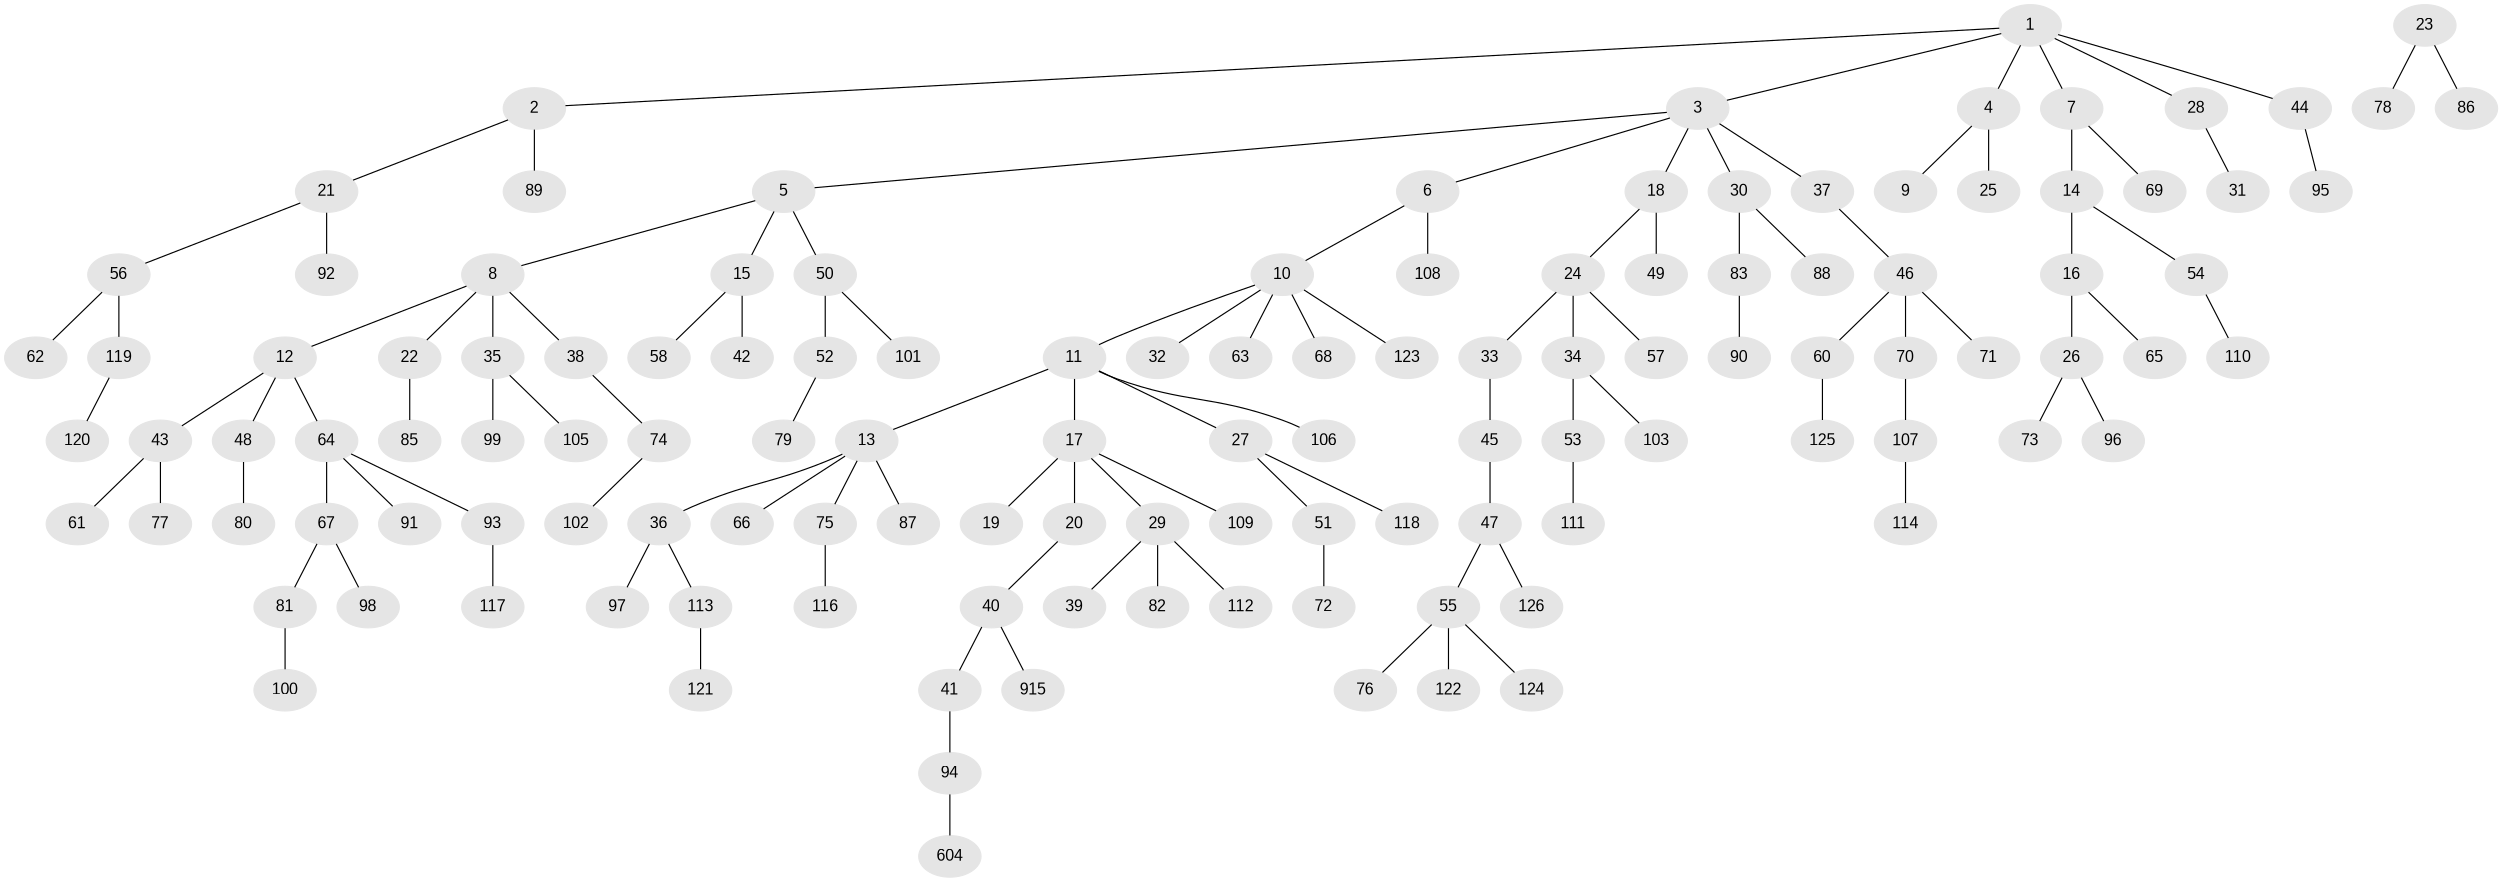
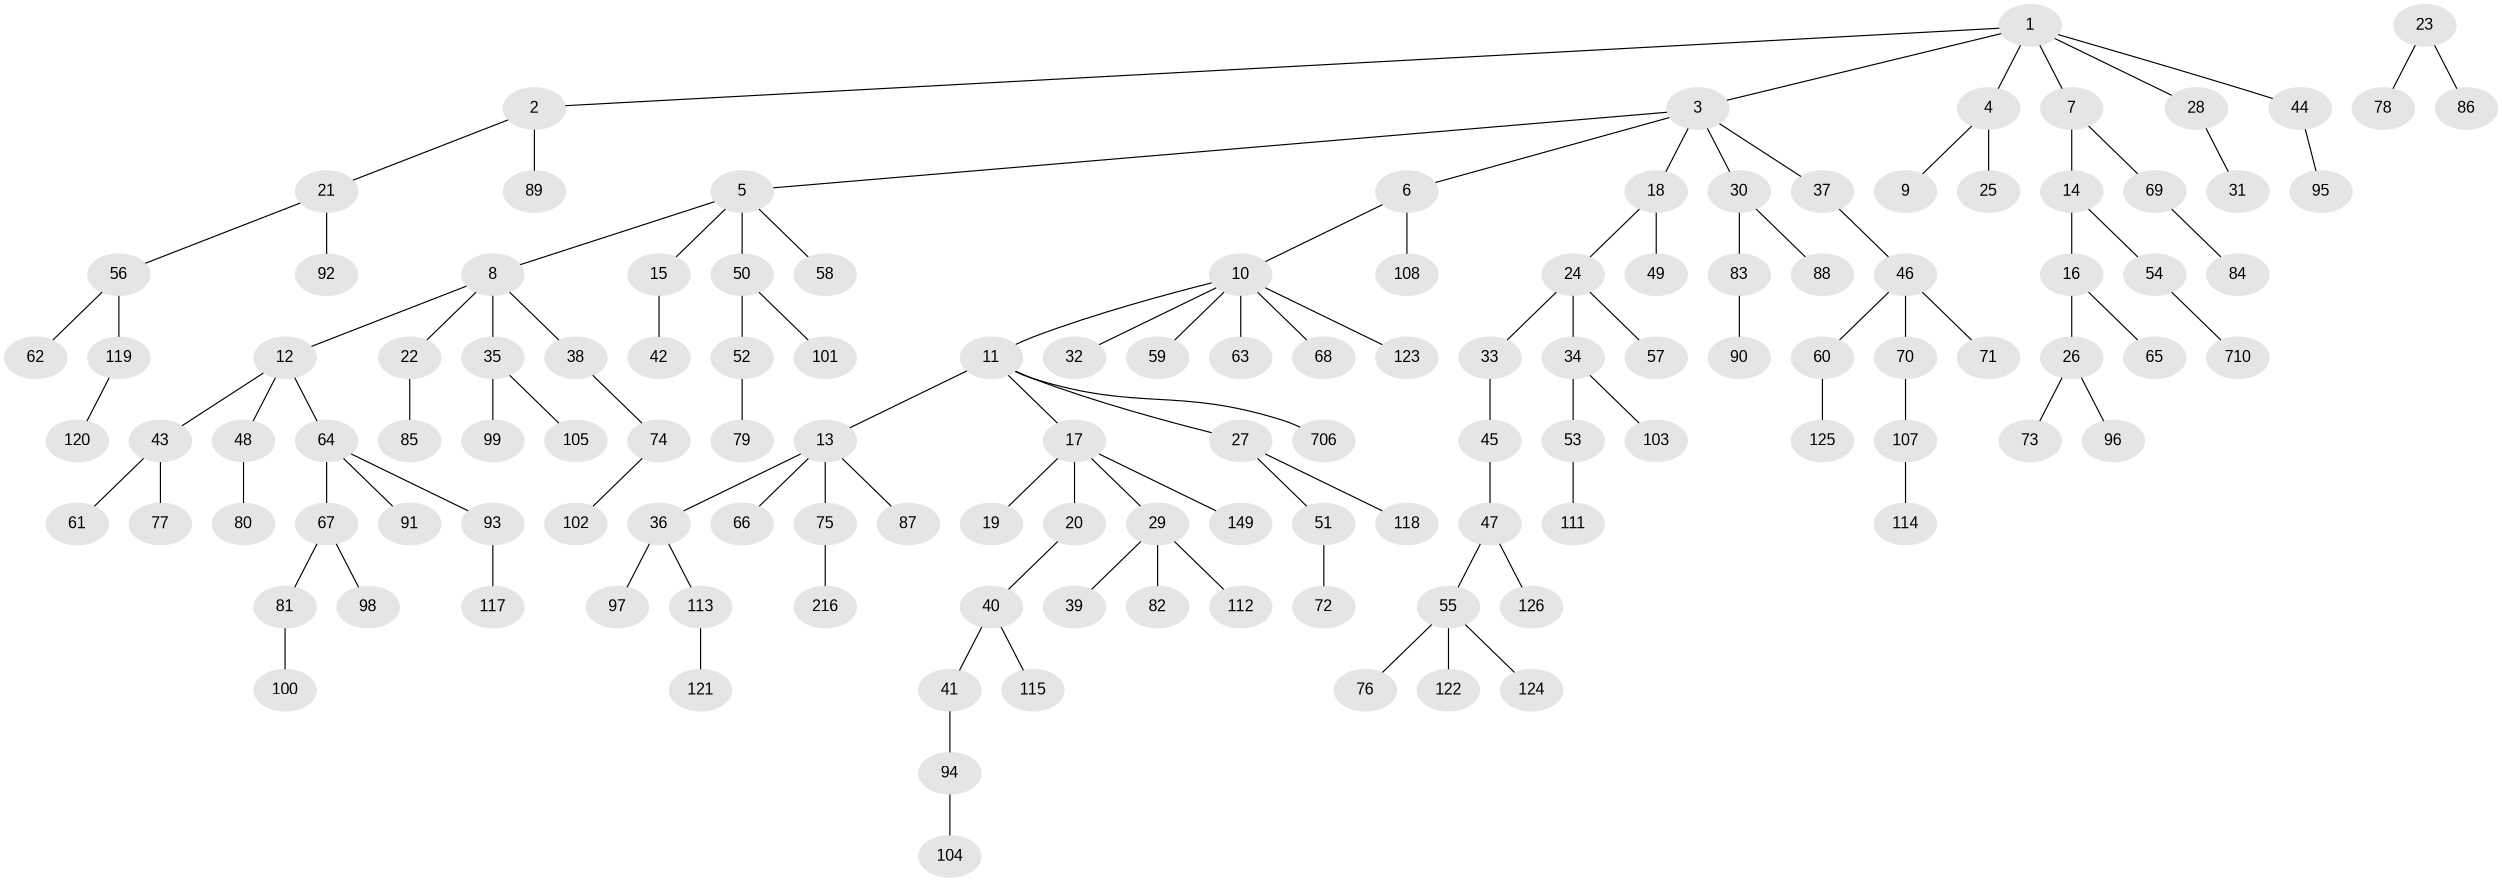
node "84": added
edge "15" -- "58": now "5" -- "58"
node "59": added
node "110": label "110" -> "710"
node "106": label "106" -> "706"
node "109": label "109" -> "149"
node "116": label "116" -> "216"
node "915": label "915" -> "115"
node "604": label "604" -> "104"
